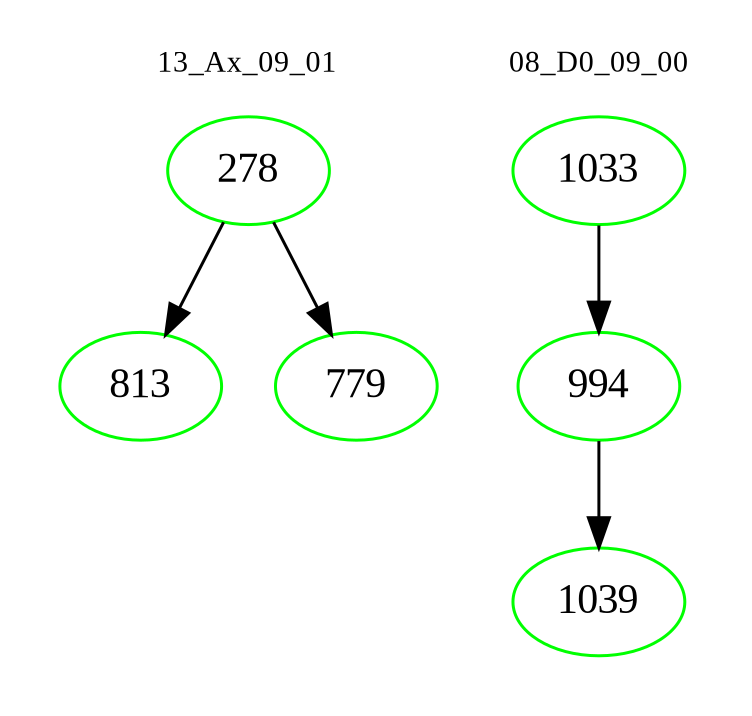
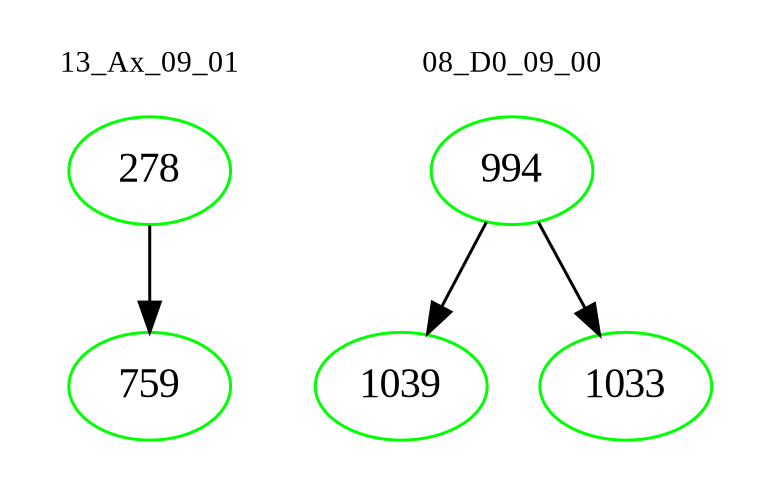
edge "1033" -> "994": reversed
node "813": removed
node "779": label "779" -> "759"
